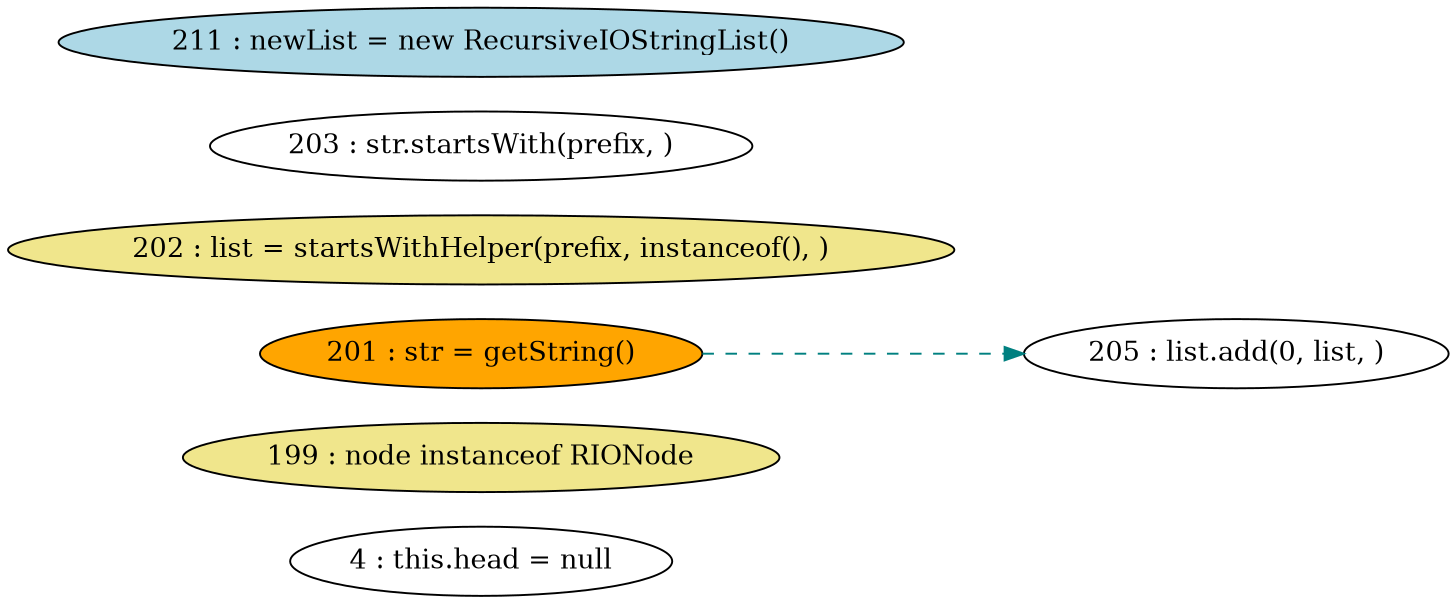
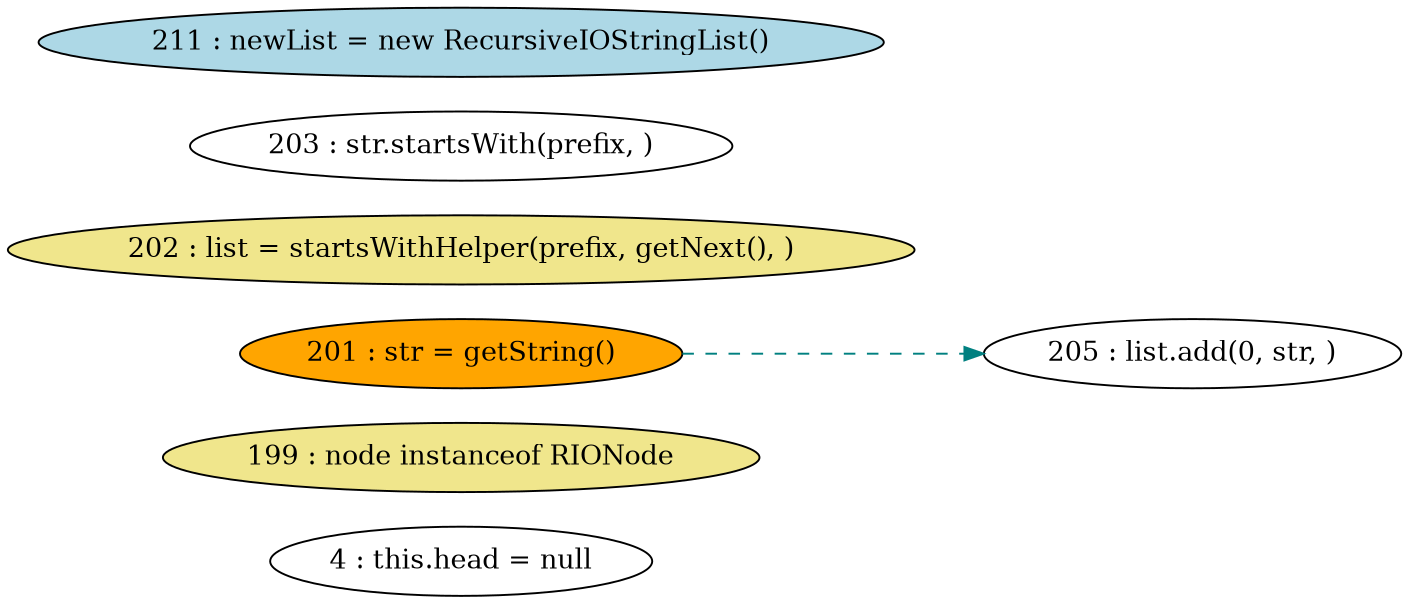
node "202 : list = startsWithHelper(prefix, instanceof(), )": label "202 : list = startsWithHelper(prefix, instanceof(), )" -> "202 : list = startsWithHelper(prefix, getNext(), )"
node "205 : list.add(0, list, )": label "205 : list.add(0, list, )" -> "205 : list.add(0, str, )"
